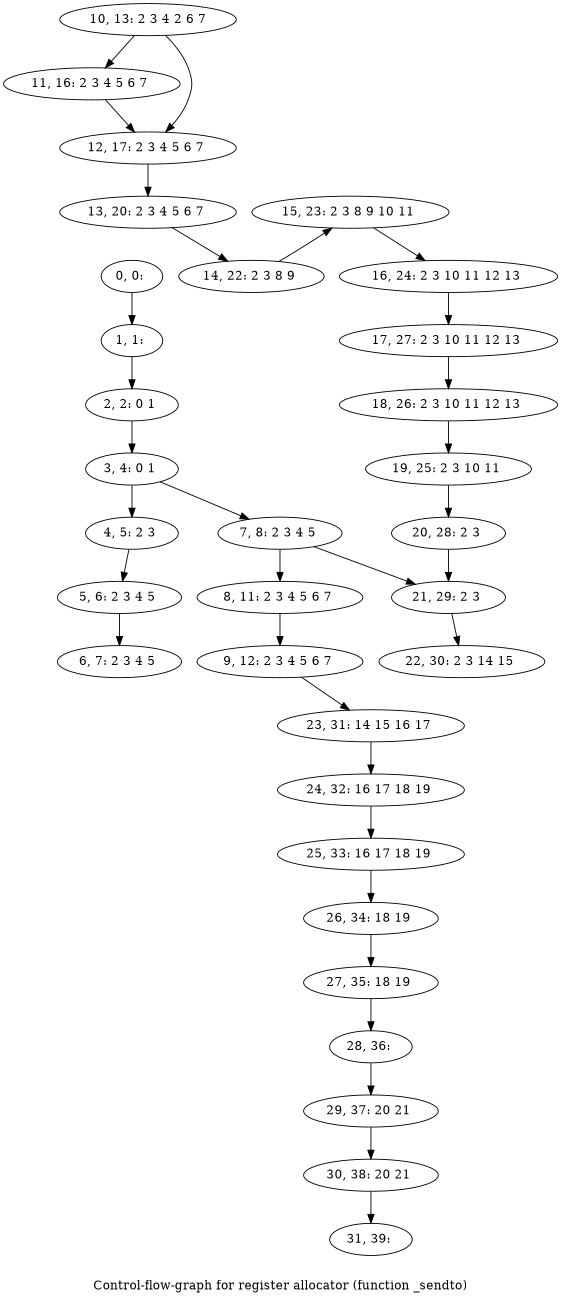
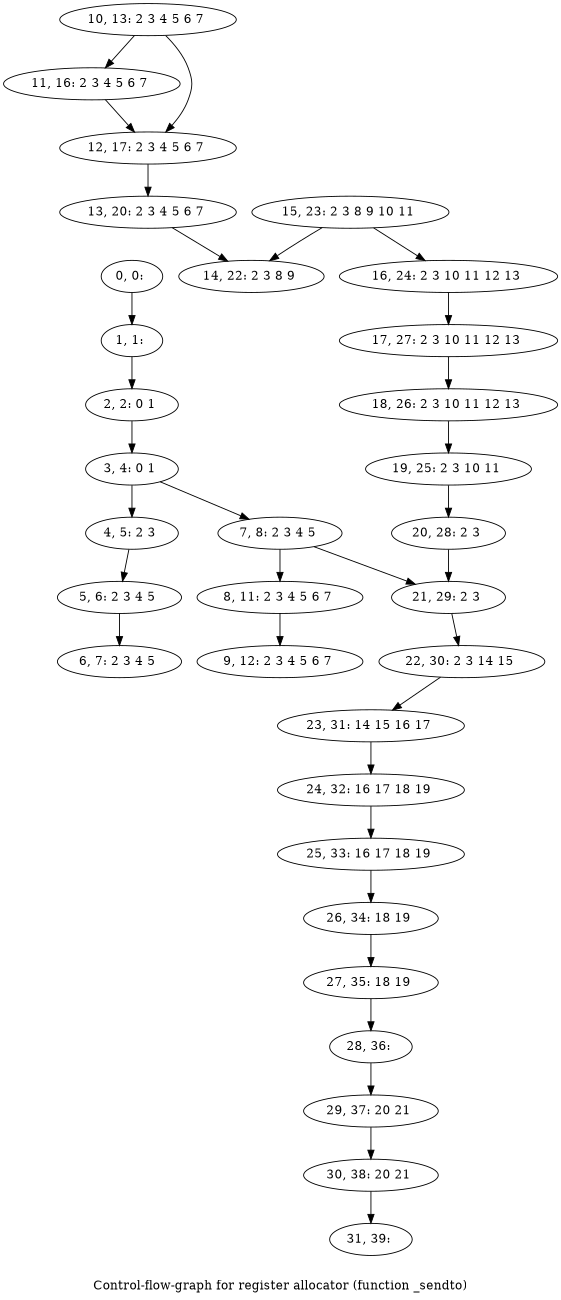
node "10, 13: 2 3 4 2 6 7": label "10, 13: 2 3 4 2 6 7" -> "10, 13: 2 3 4 5 6 7"
edge "14, 22: 2 3 8 9" -> "15, 23: 2 3 8 9 10 11": reversed
edge "9, 12: 2 3 4 5 6 7" -> "23, 31: 14 15 16 17": now "22, 30: 2 3 14 15" -> "23, 31: 14 15 16 17"
